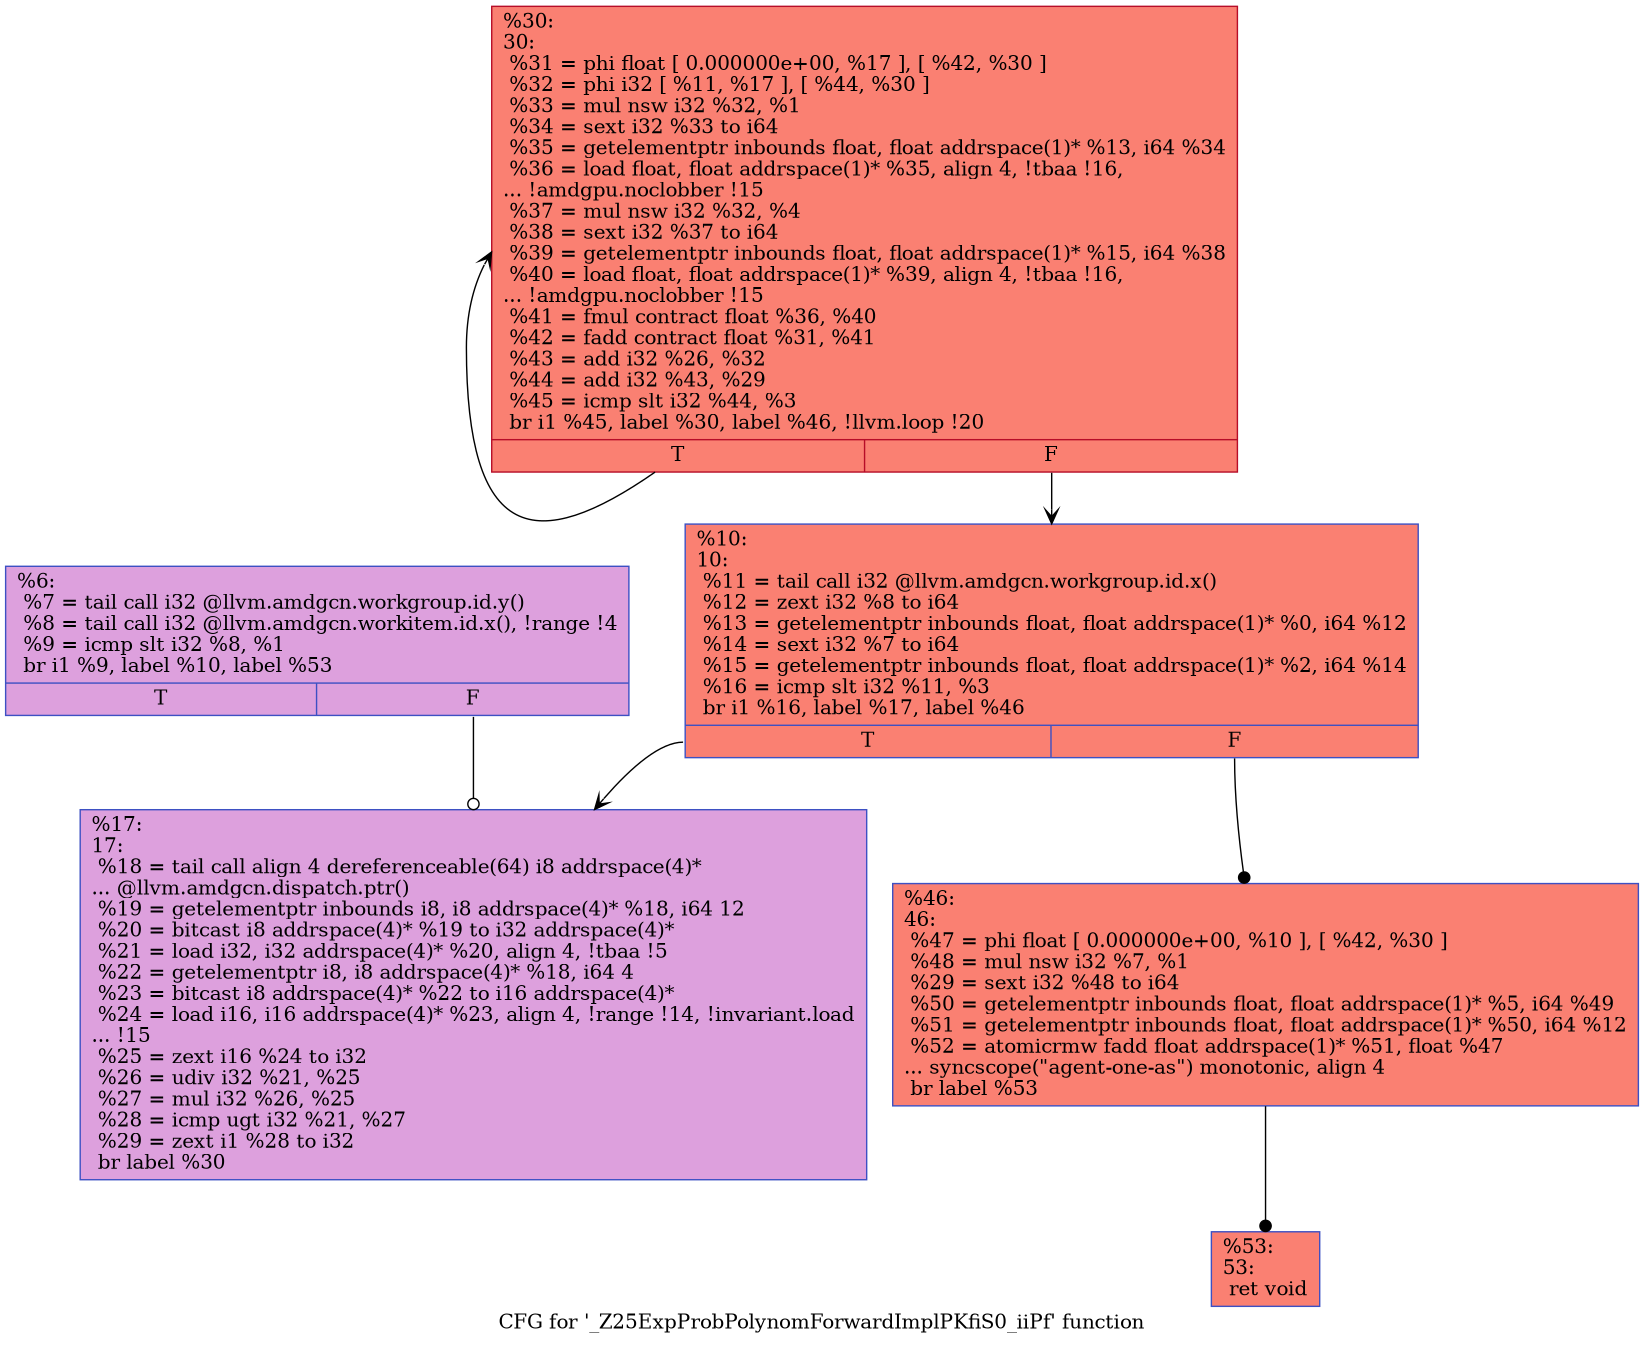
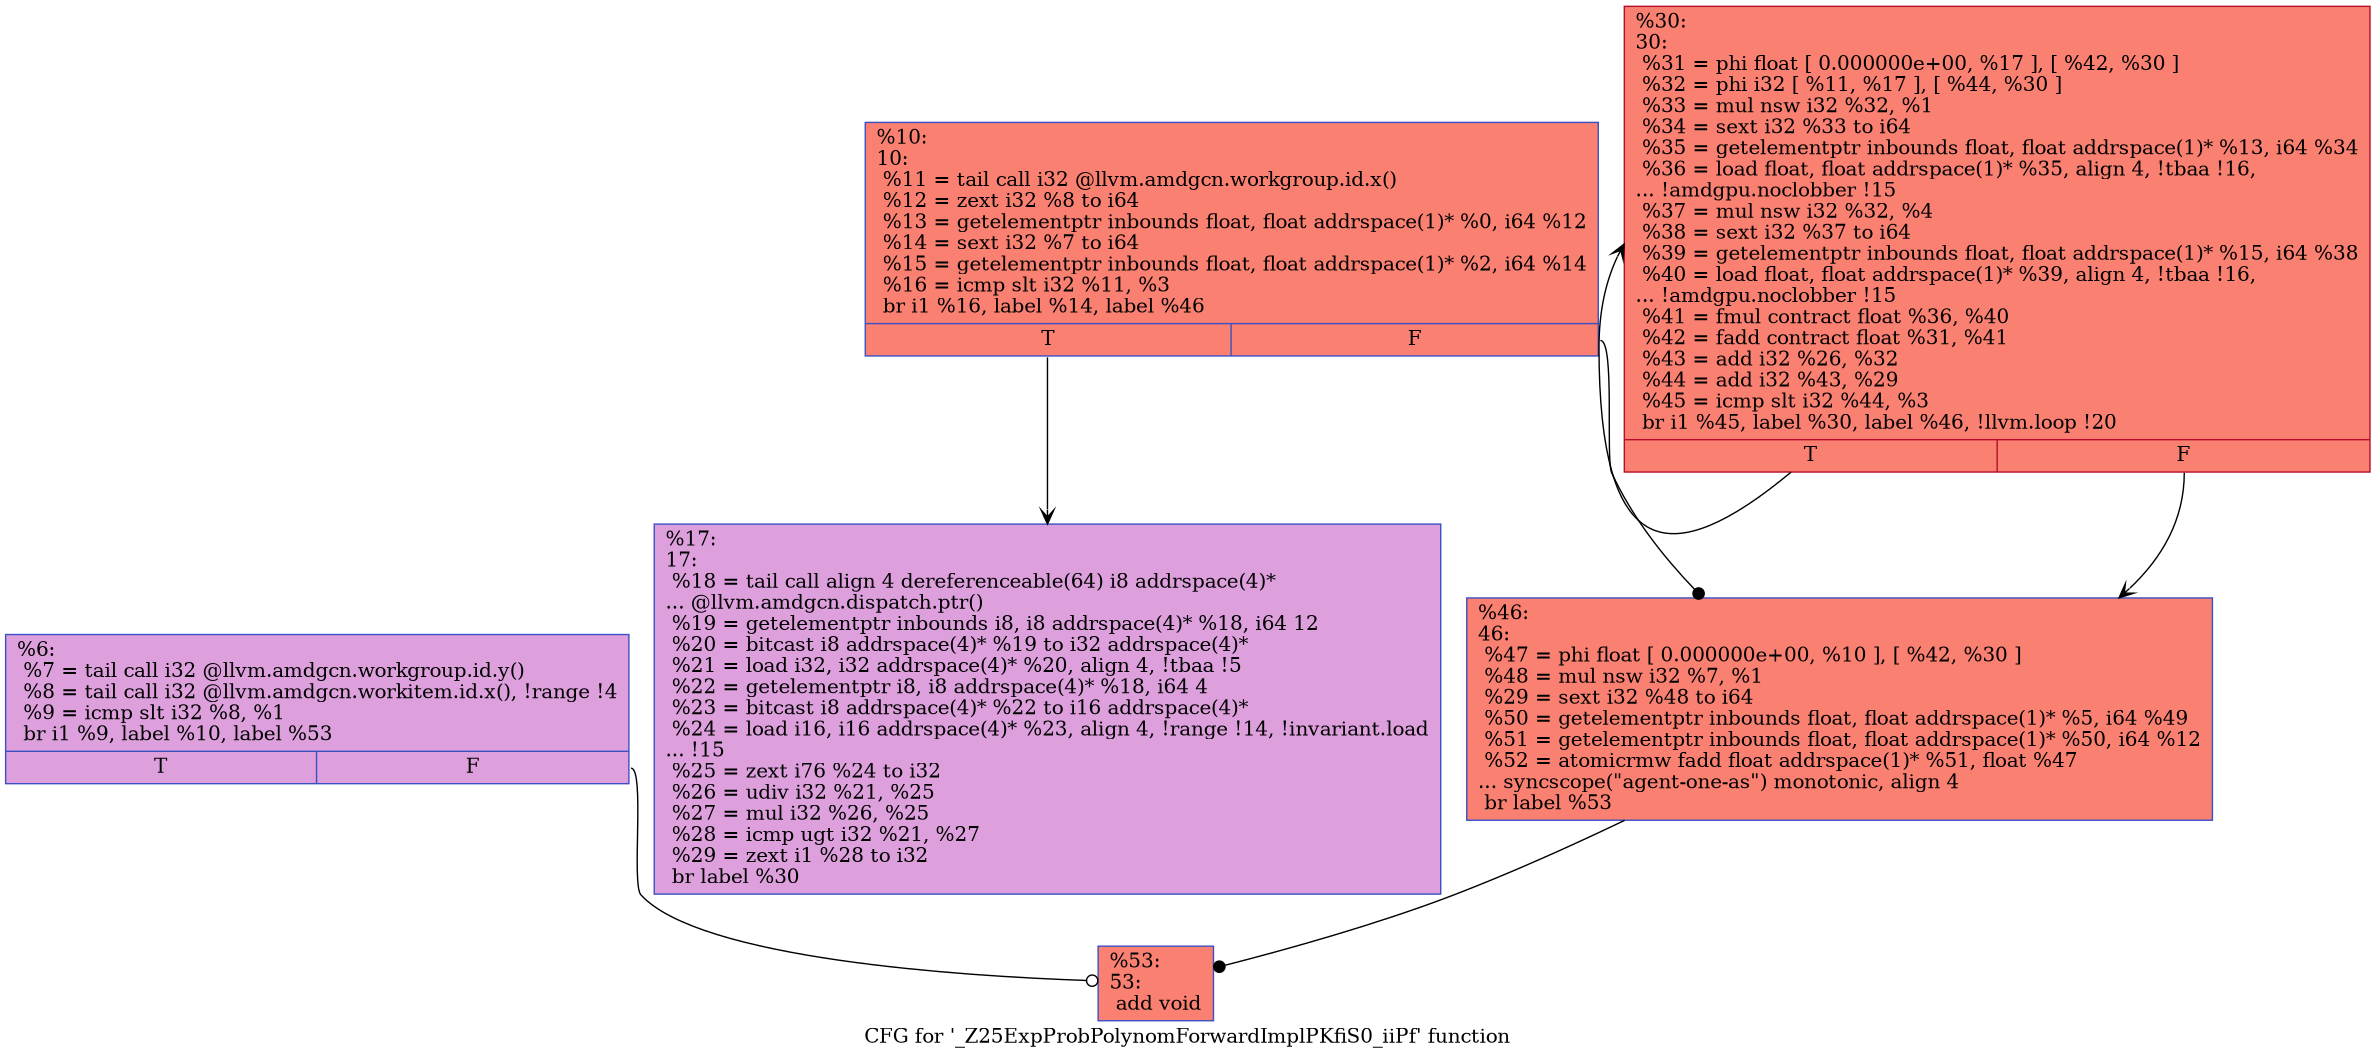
edge "%30:" -> "%10:": now "%30:" -> "%46:"
node "%10:": text "br i1 %16, label %17, label %46" -> "br i1 %16, label %14, label %46"
edge "%6:" -> "%17:": now "%6:" -> "%53:"
node "%17:": text "%25 = zext i16 %24 to i32" -> "%25 = zext i76 %24 to i32"
node "%53:": text "ret void" -> "add void"
